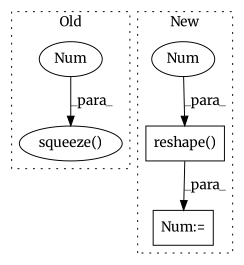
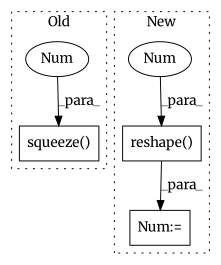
node "squeeze()": shape ellipse -> box
